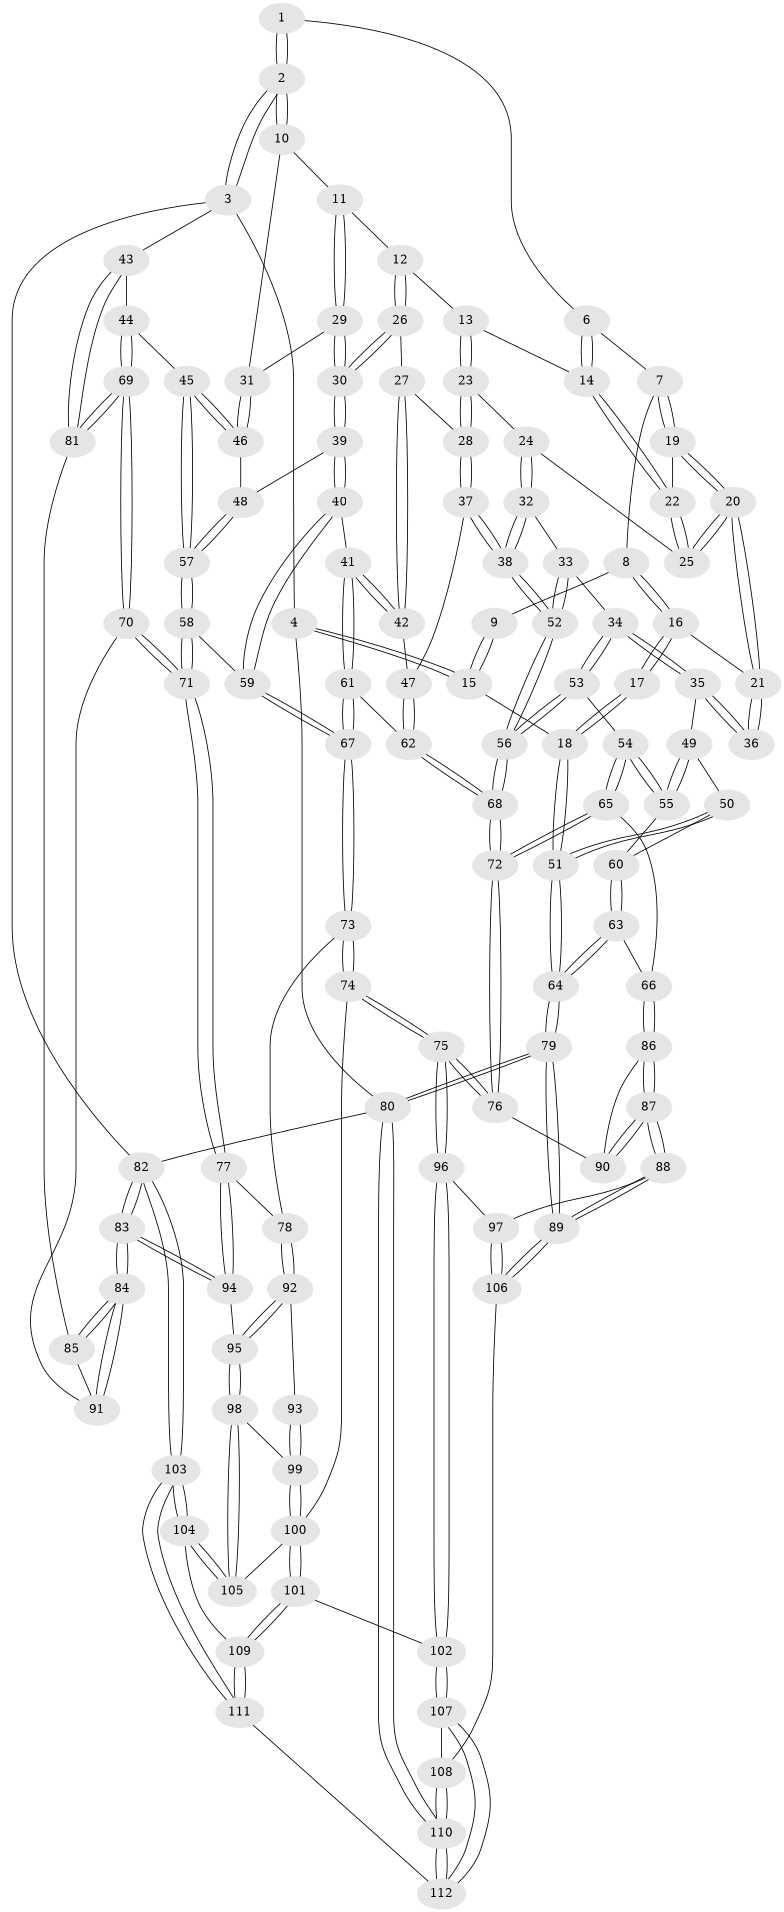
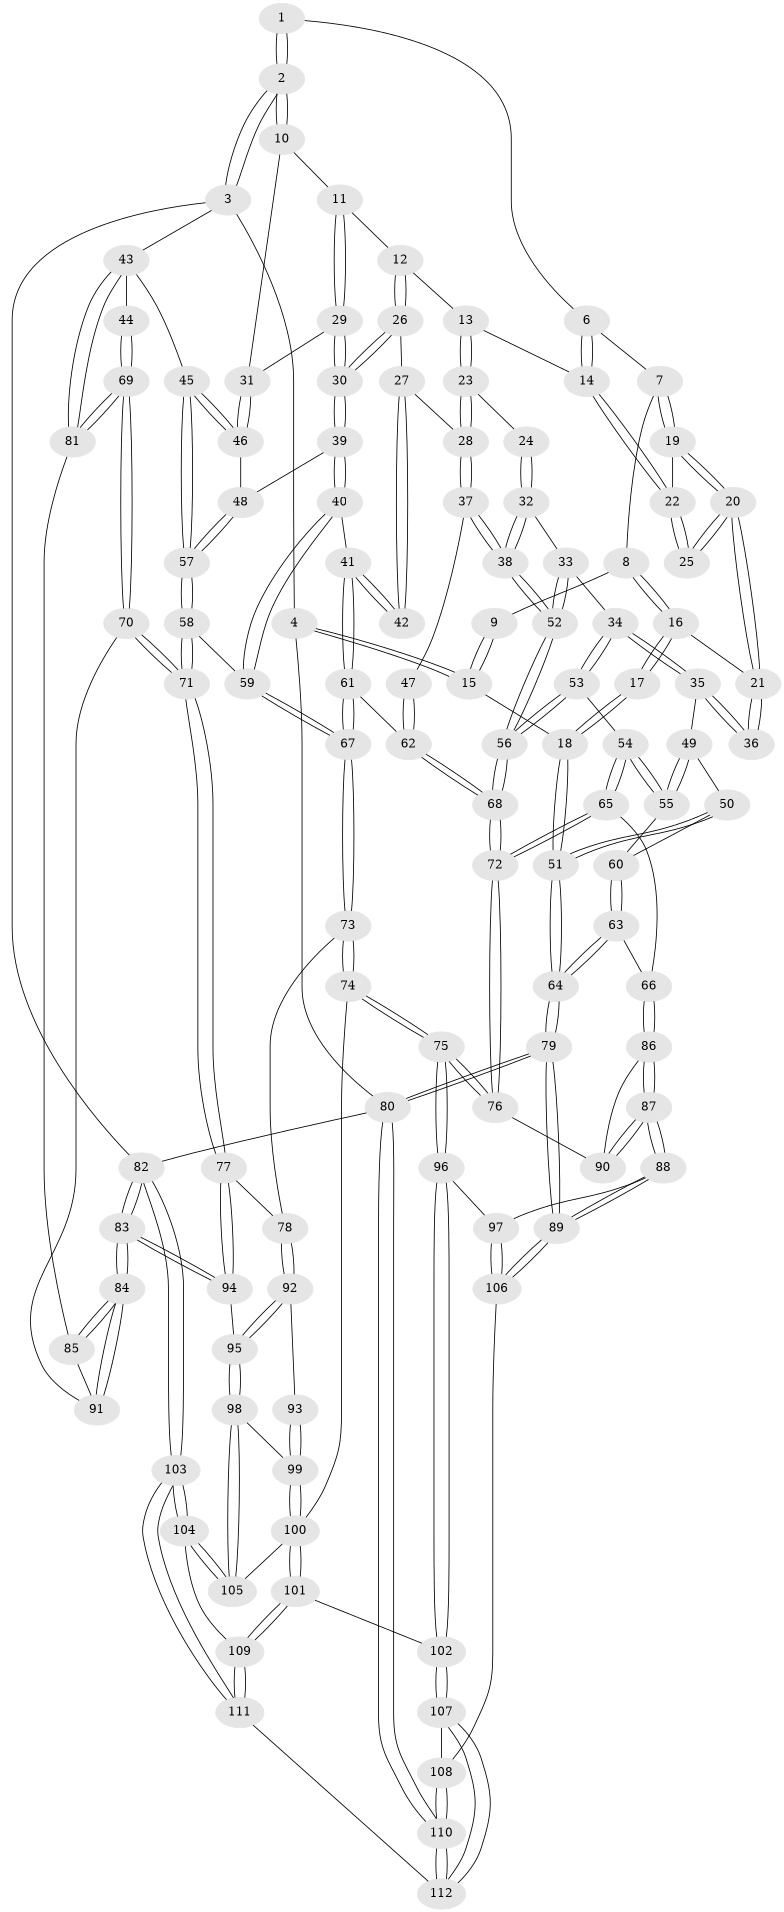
edge "44" -- "45": now "43" -- "45"
edge "24" -- "25": removed
edge "42" -- "47": removed
